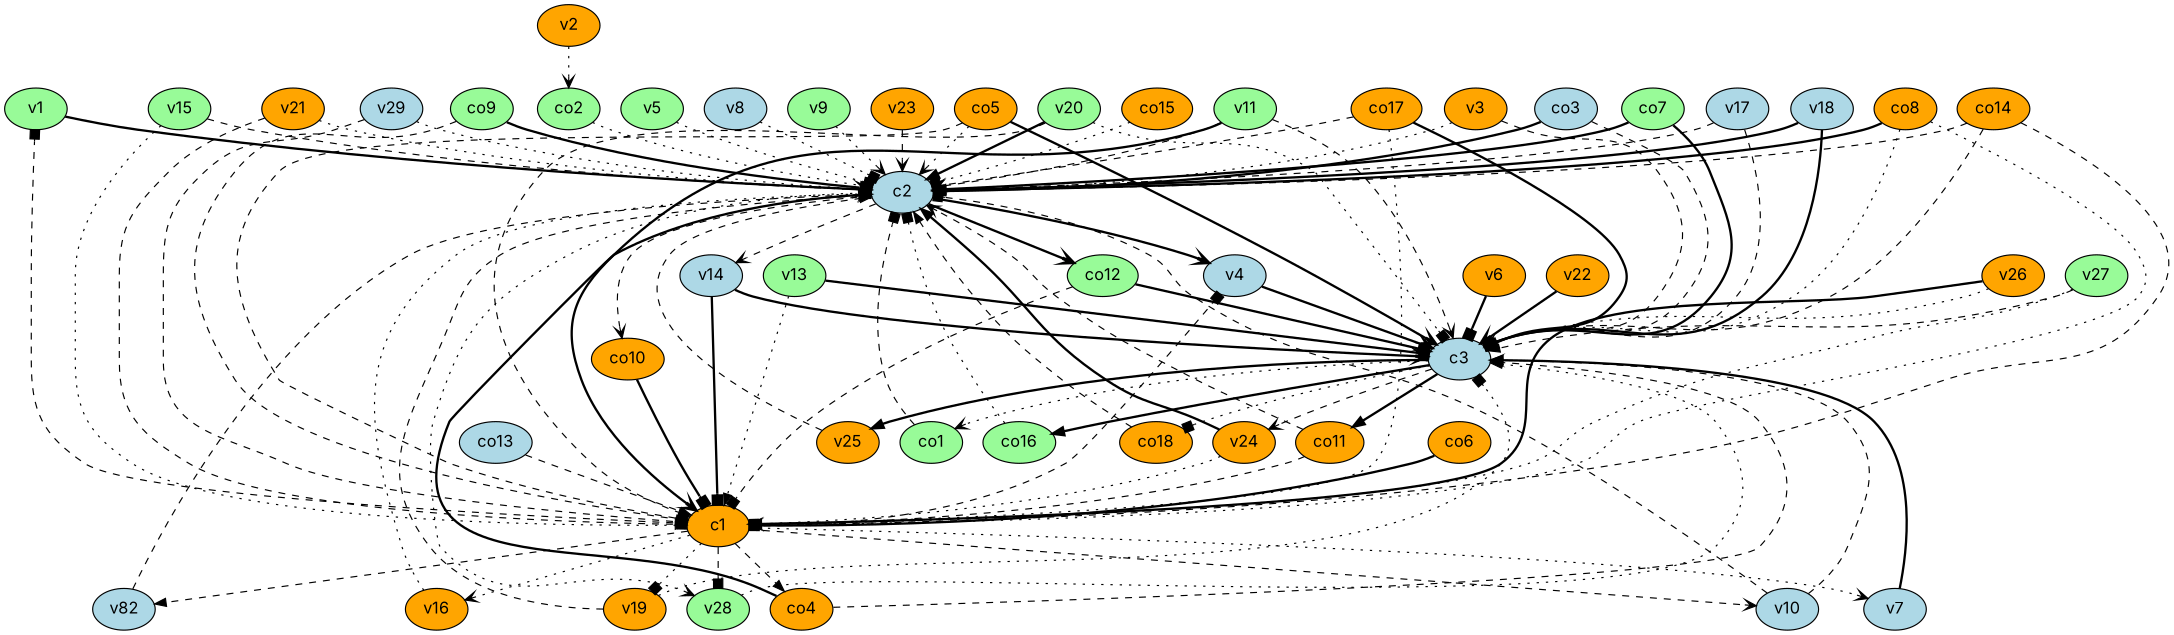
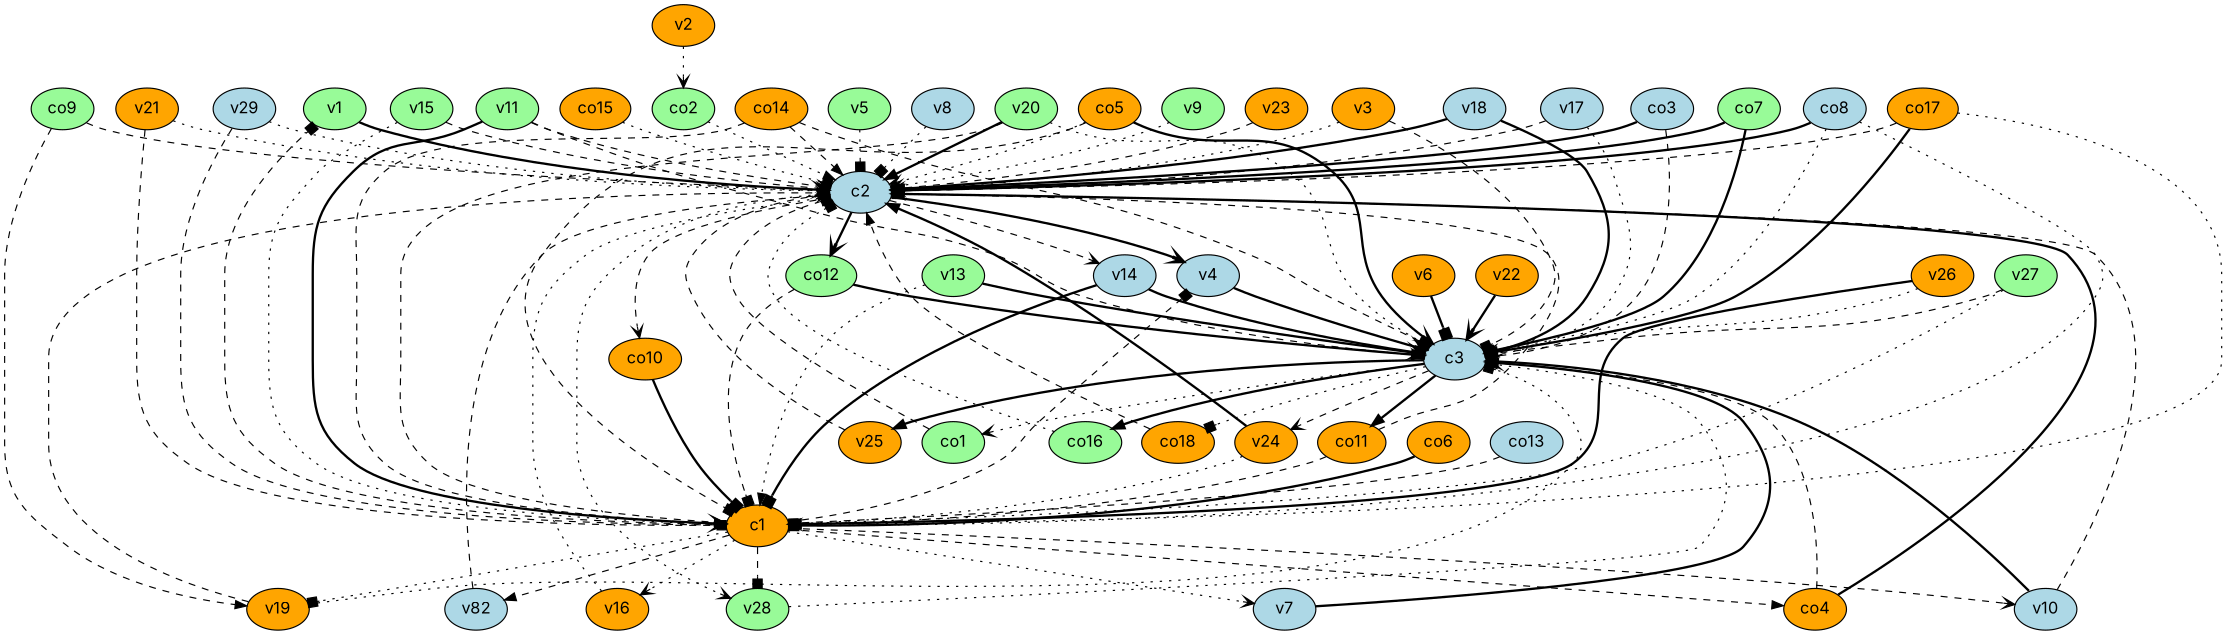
node "co8": fillcolor orange -> lightblue
edge "co9" -> "c2": style bold -> dashed
edge "v17" -> "c3": style dashed -> dotted
edge "co9" -> "c1": now "co9" -> "v19"
edge "v10" -> "c3": style dashed -> bold
